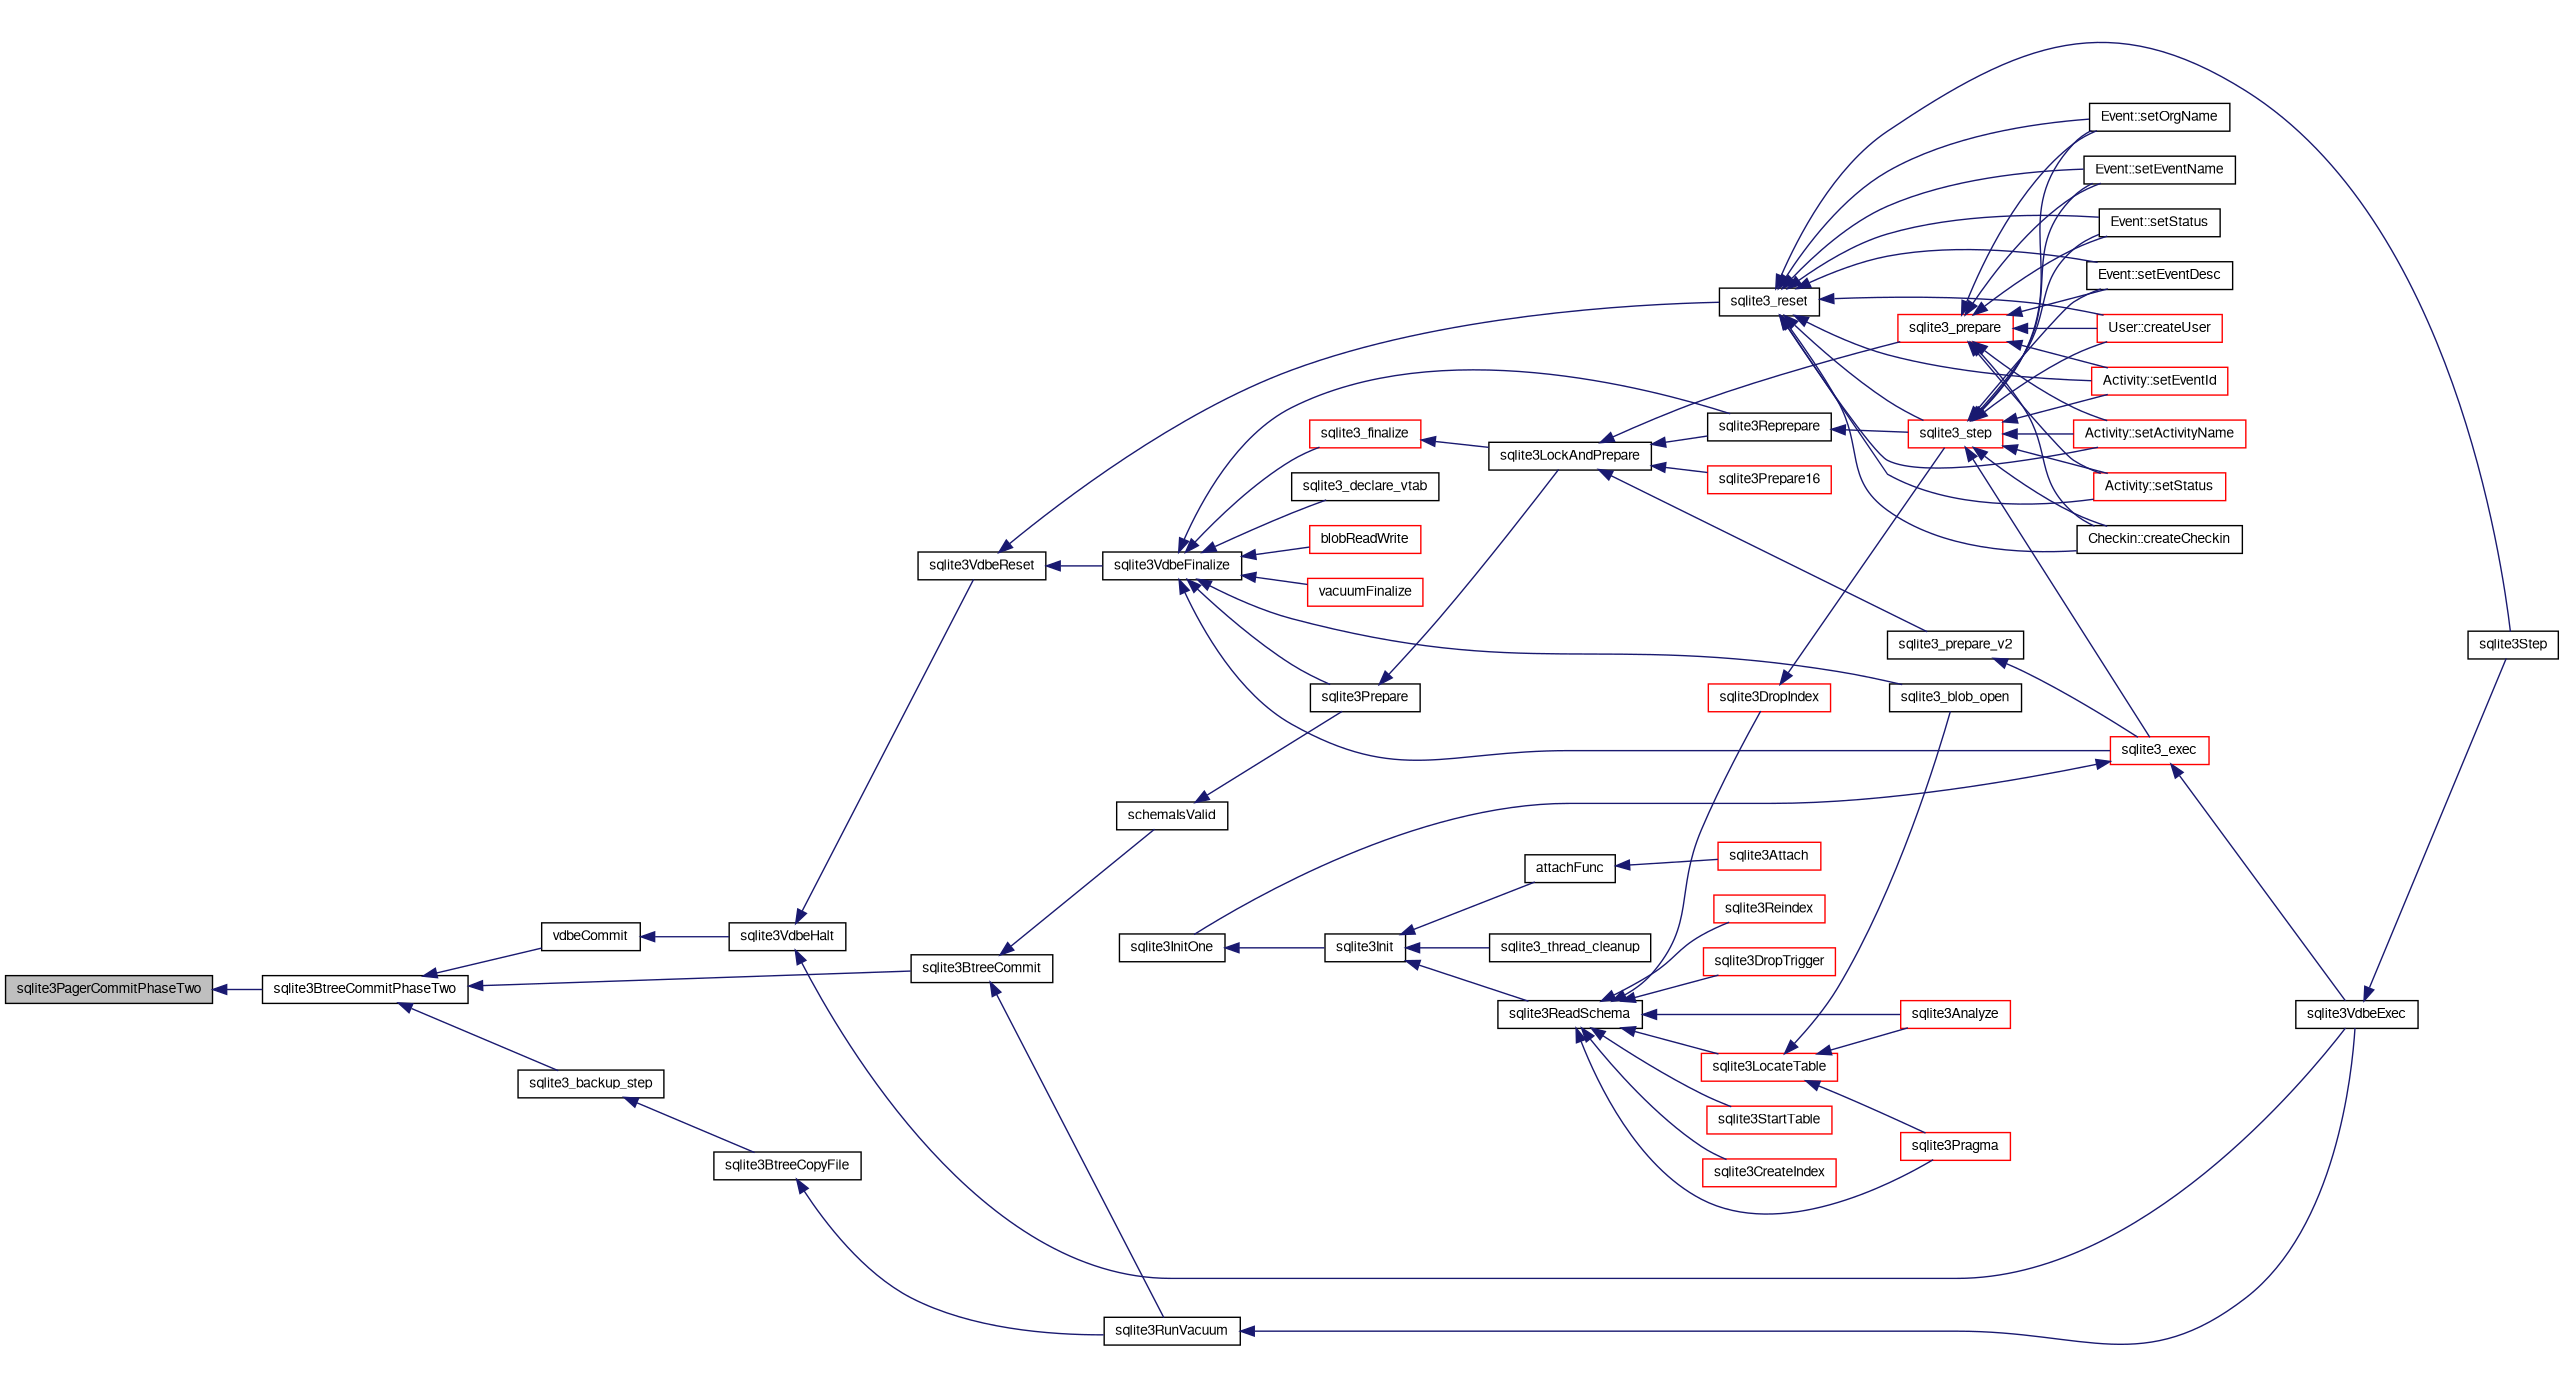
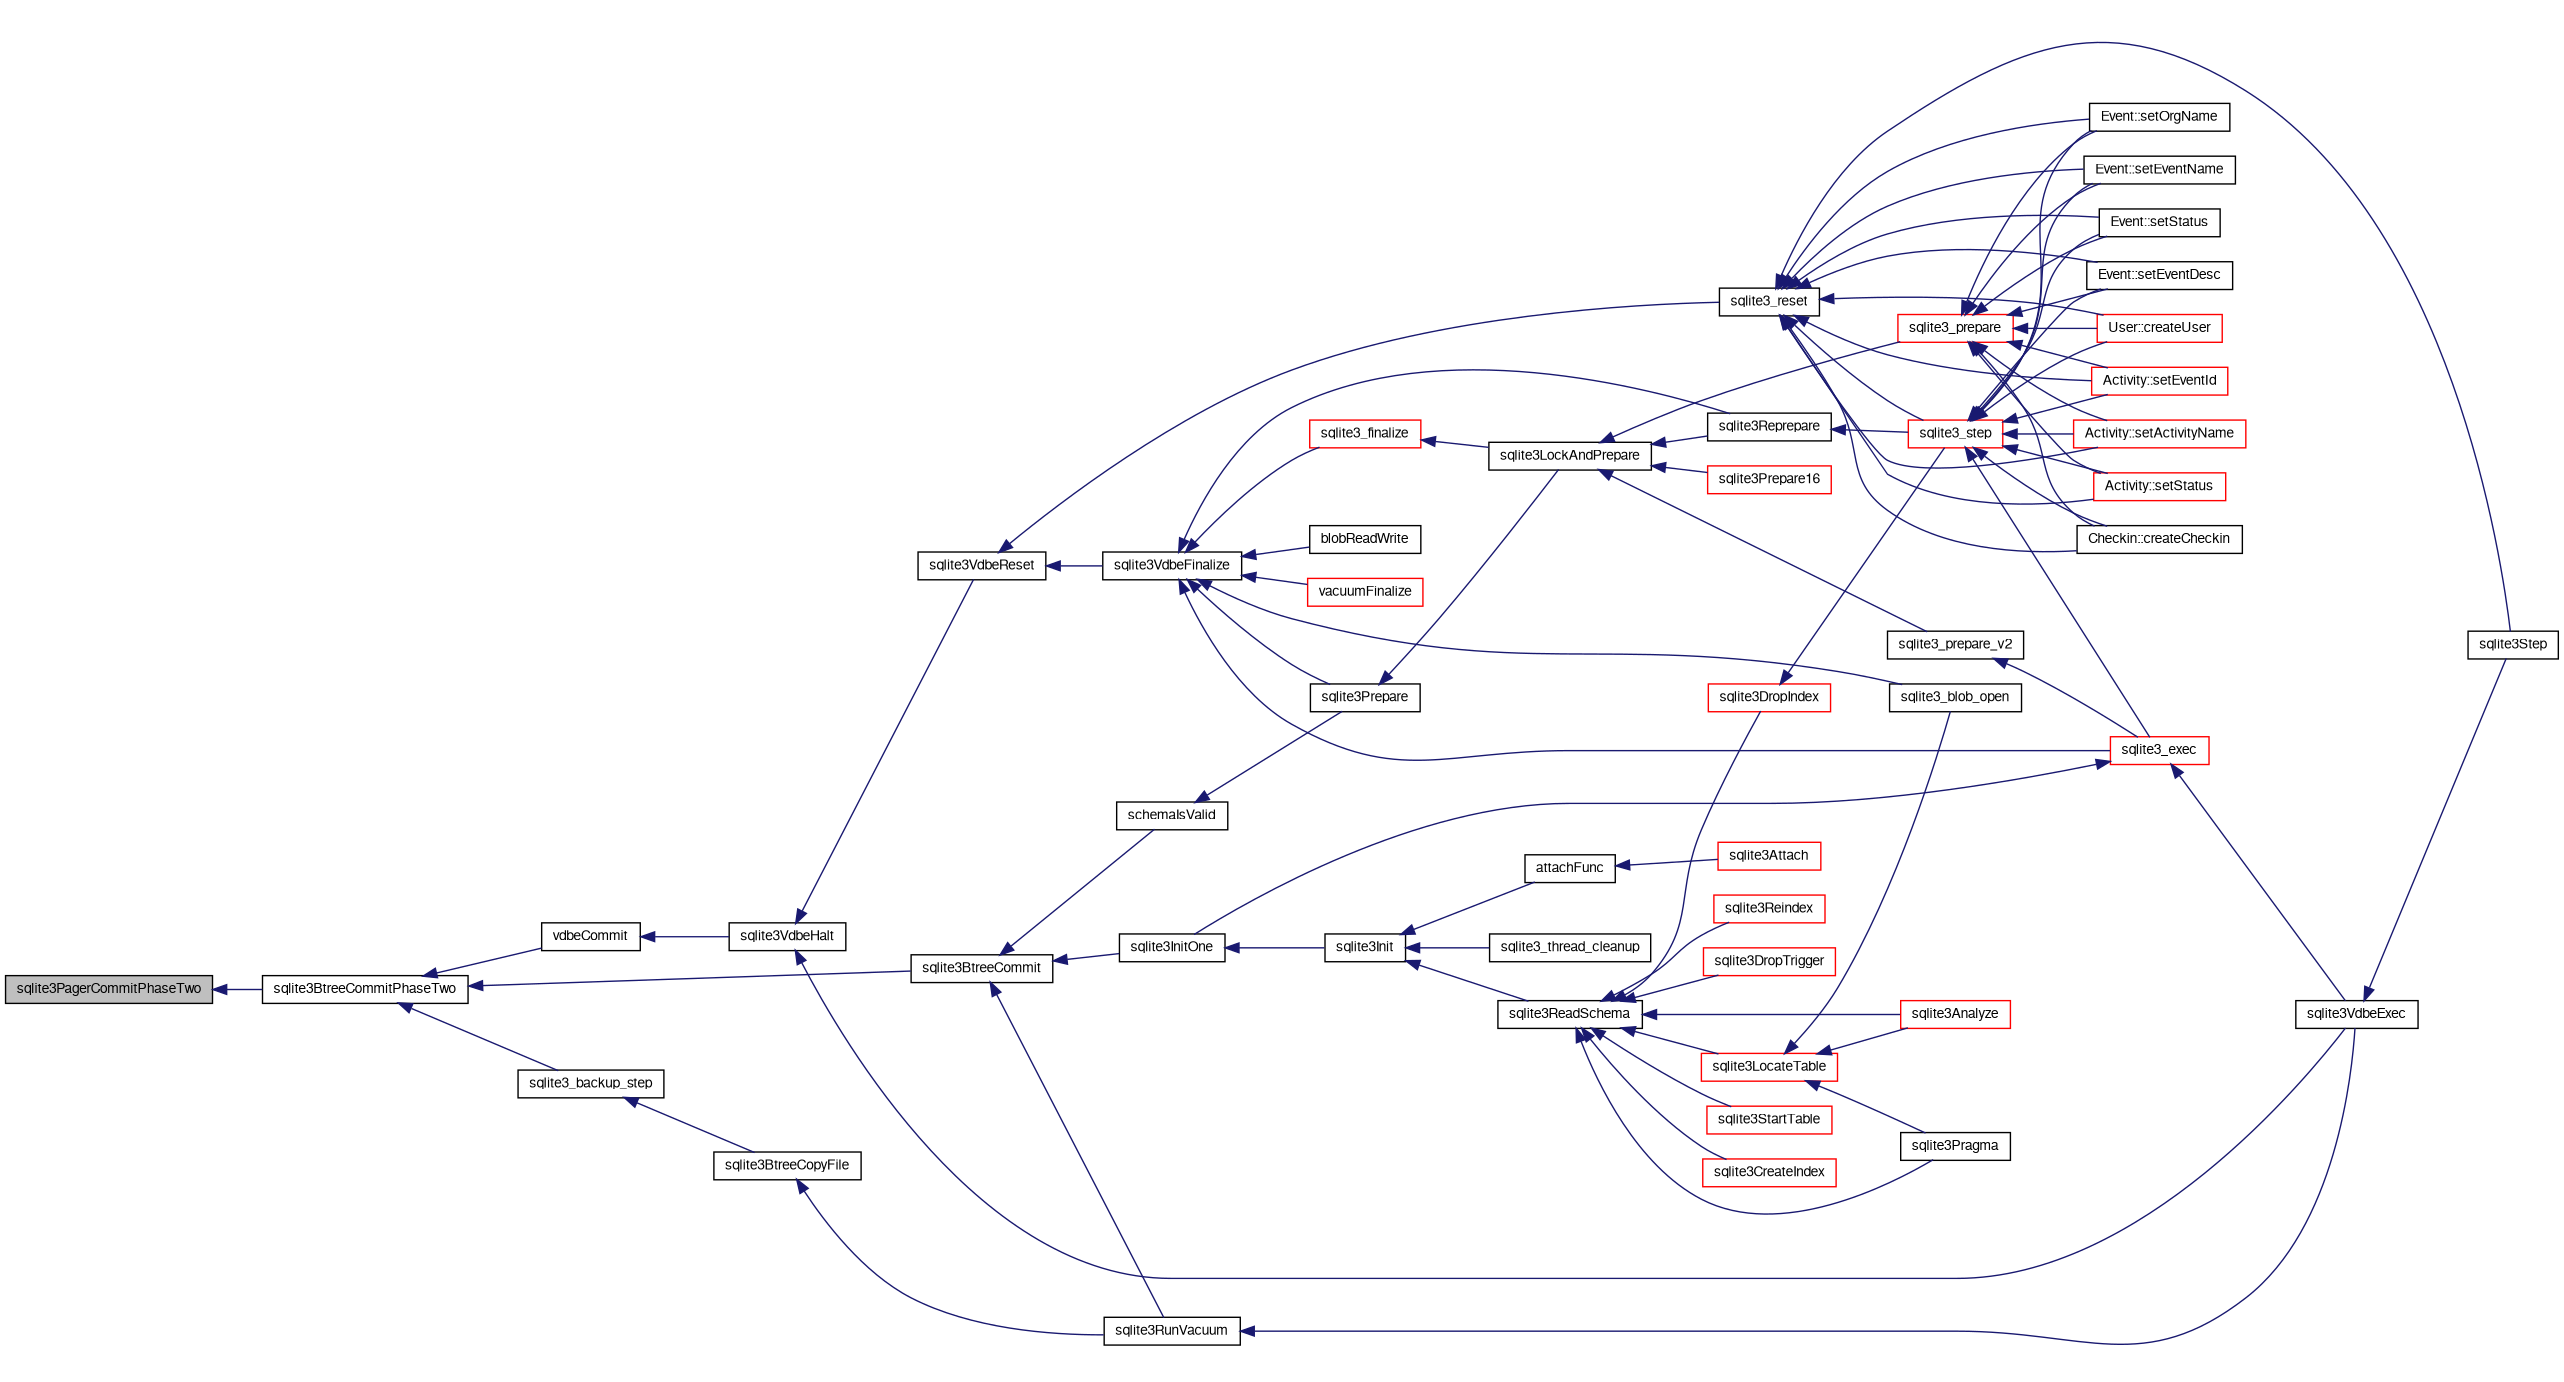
node "sqlite3_declare_vtab": removed
node "blobReadWrite": color red -> black
edge "sqlite3InitOne" -> "sqlite3BtreeCommit": added
node "sqlite3Pragma": color red -> black
